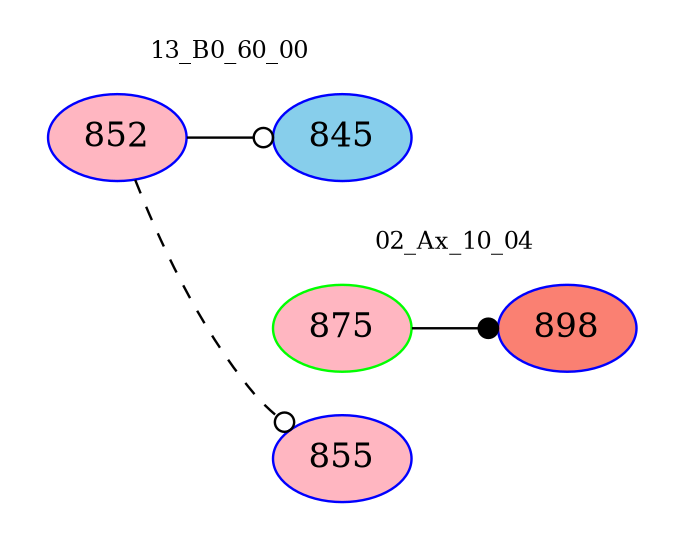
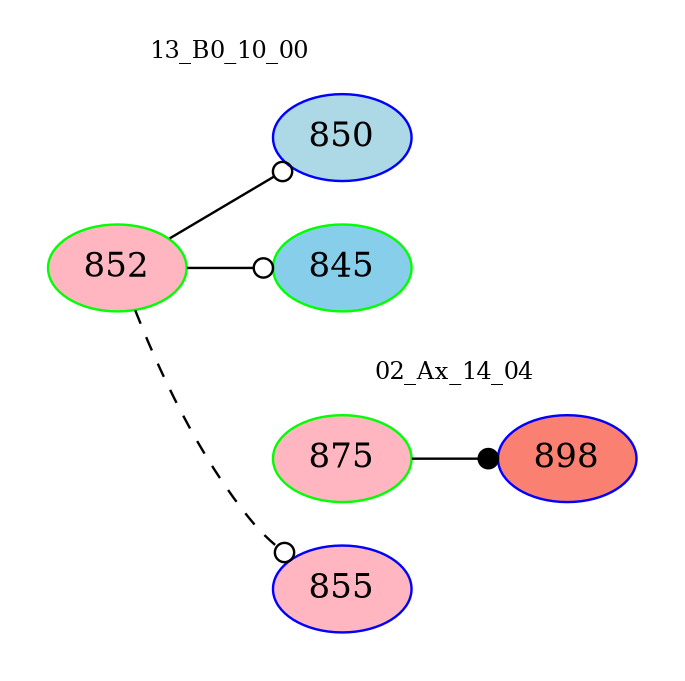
cluster "13_B0_60_00": label "13_B0_60_00" -> "13_B0_10_00"
node "852": color blue -> green
node "845": color blue -> green
node "850": added
cluster "02_Ax_10_04": label "02_Ax_10_04" -> "02_Ax_14_04"
